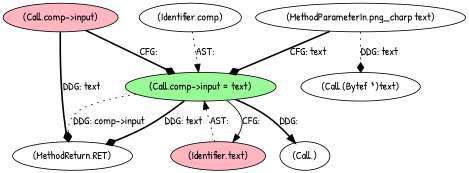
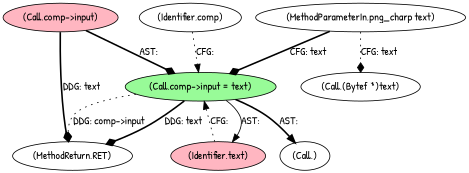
edge "(Call,comp->input)" -> "(Call,comp->input = text)": label "CFG: " -> "AST: "
edge "(Identifier,comp)" -> "(Call,comp->input = text)": label "AST: " -> "CFG: "
edge "(MethodParameterIn,png_charp text)" -> "(Call,(Bytef *)text)": label "DDG: text" -> "CFG: text"
edge "(Identifier,text)" -> "(Call,comp->input = text)": label "AST: " -> "CFG: "
edge "(Call,comp->input = text)" -> "(Identifier,text)": label "CFG: " -> "AST: "
edge "(Call,comp->input = text)" -> "(Call,)": label "DDG: " -> "AST: "
